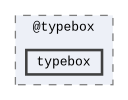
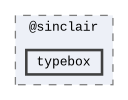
cluster "@typebox": label "@typebox" -> "@sinclair"
